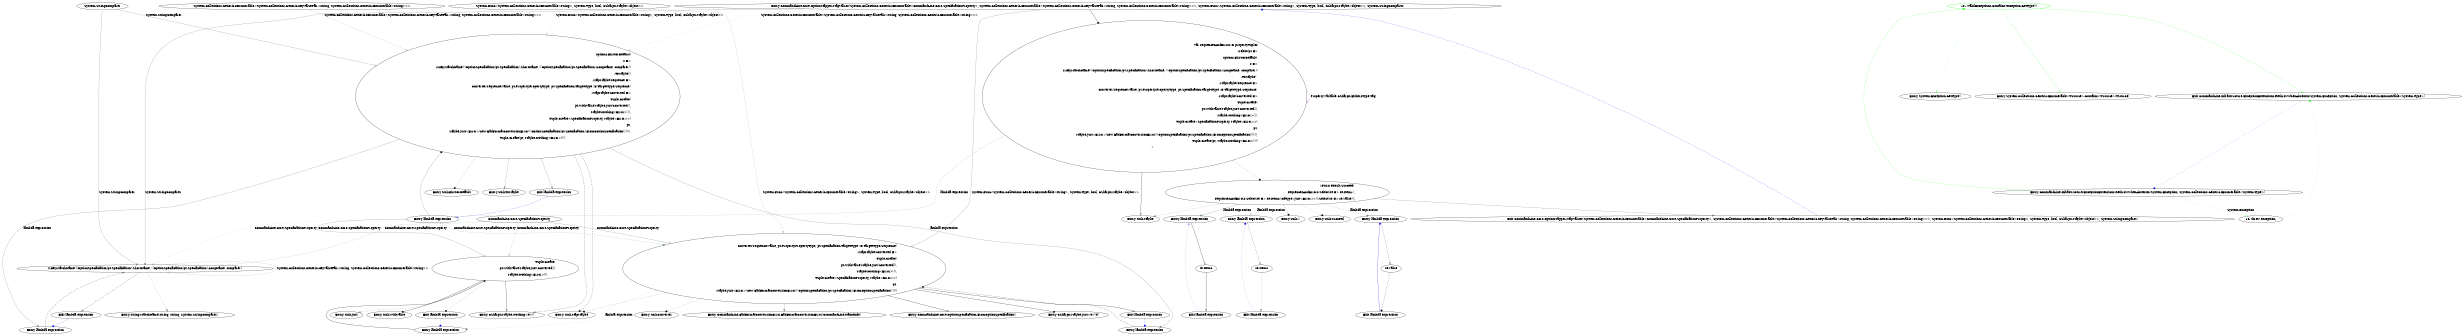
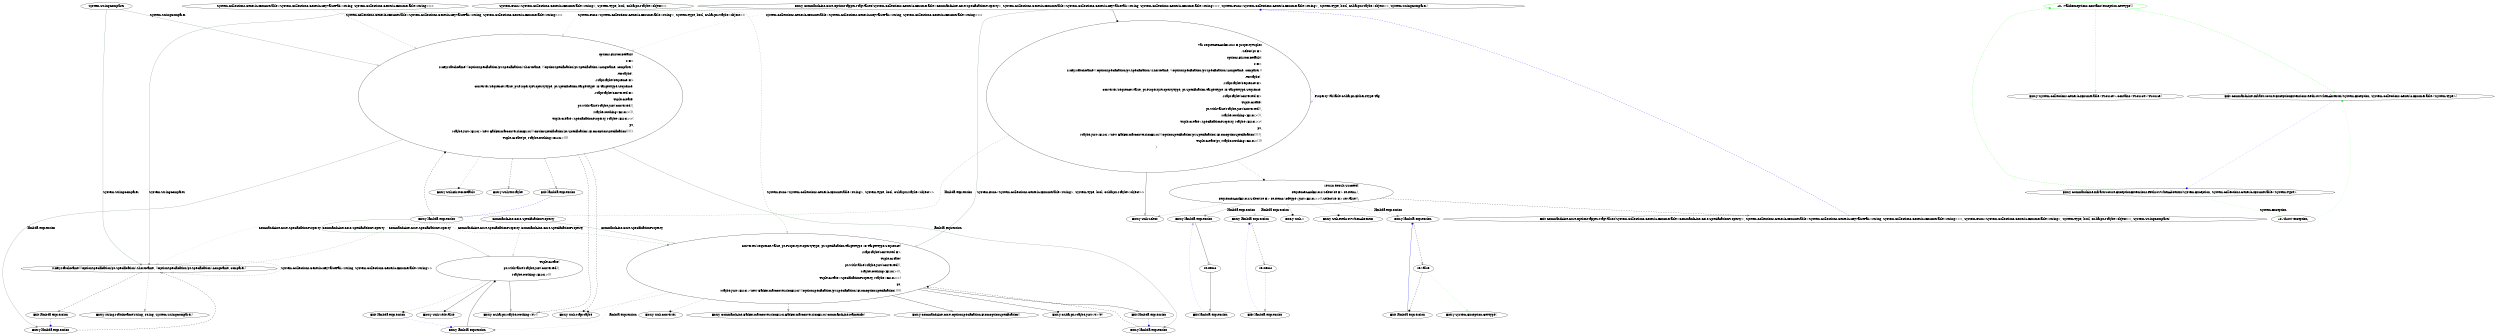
edge "10: !validExceptions.Contains(exception.GetType())" -> "Entry System.Exception.GetType()": now "se.Value" -> "Entry System.Exception.GetType()"
node "Entry Unk.Maybe": label "Entry Unk.Maybe" -> "Entry Unk.Select"
node "Entry Unk.Succeed": label "Entry Unk.Succeed" -> "Entry Unk.RethrowWhenAbsentIn"
node "Entry Unk.Just": removed
